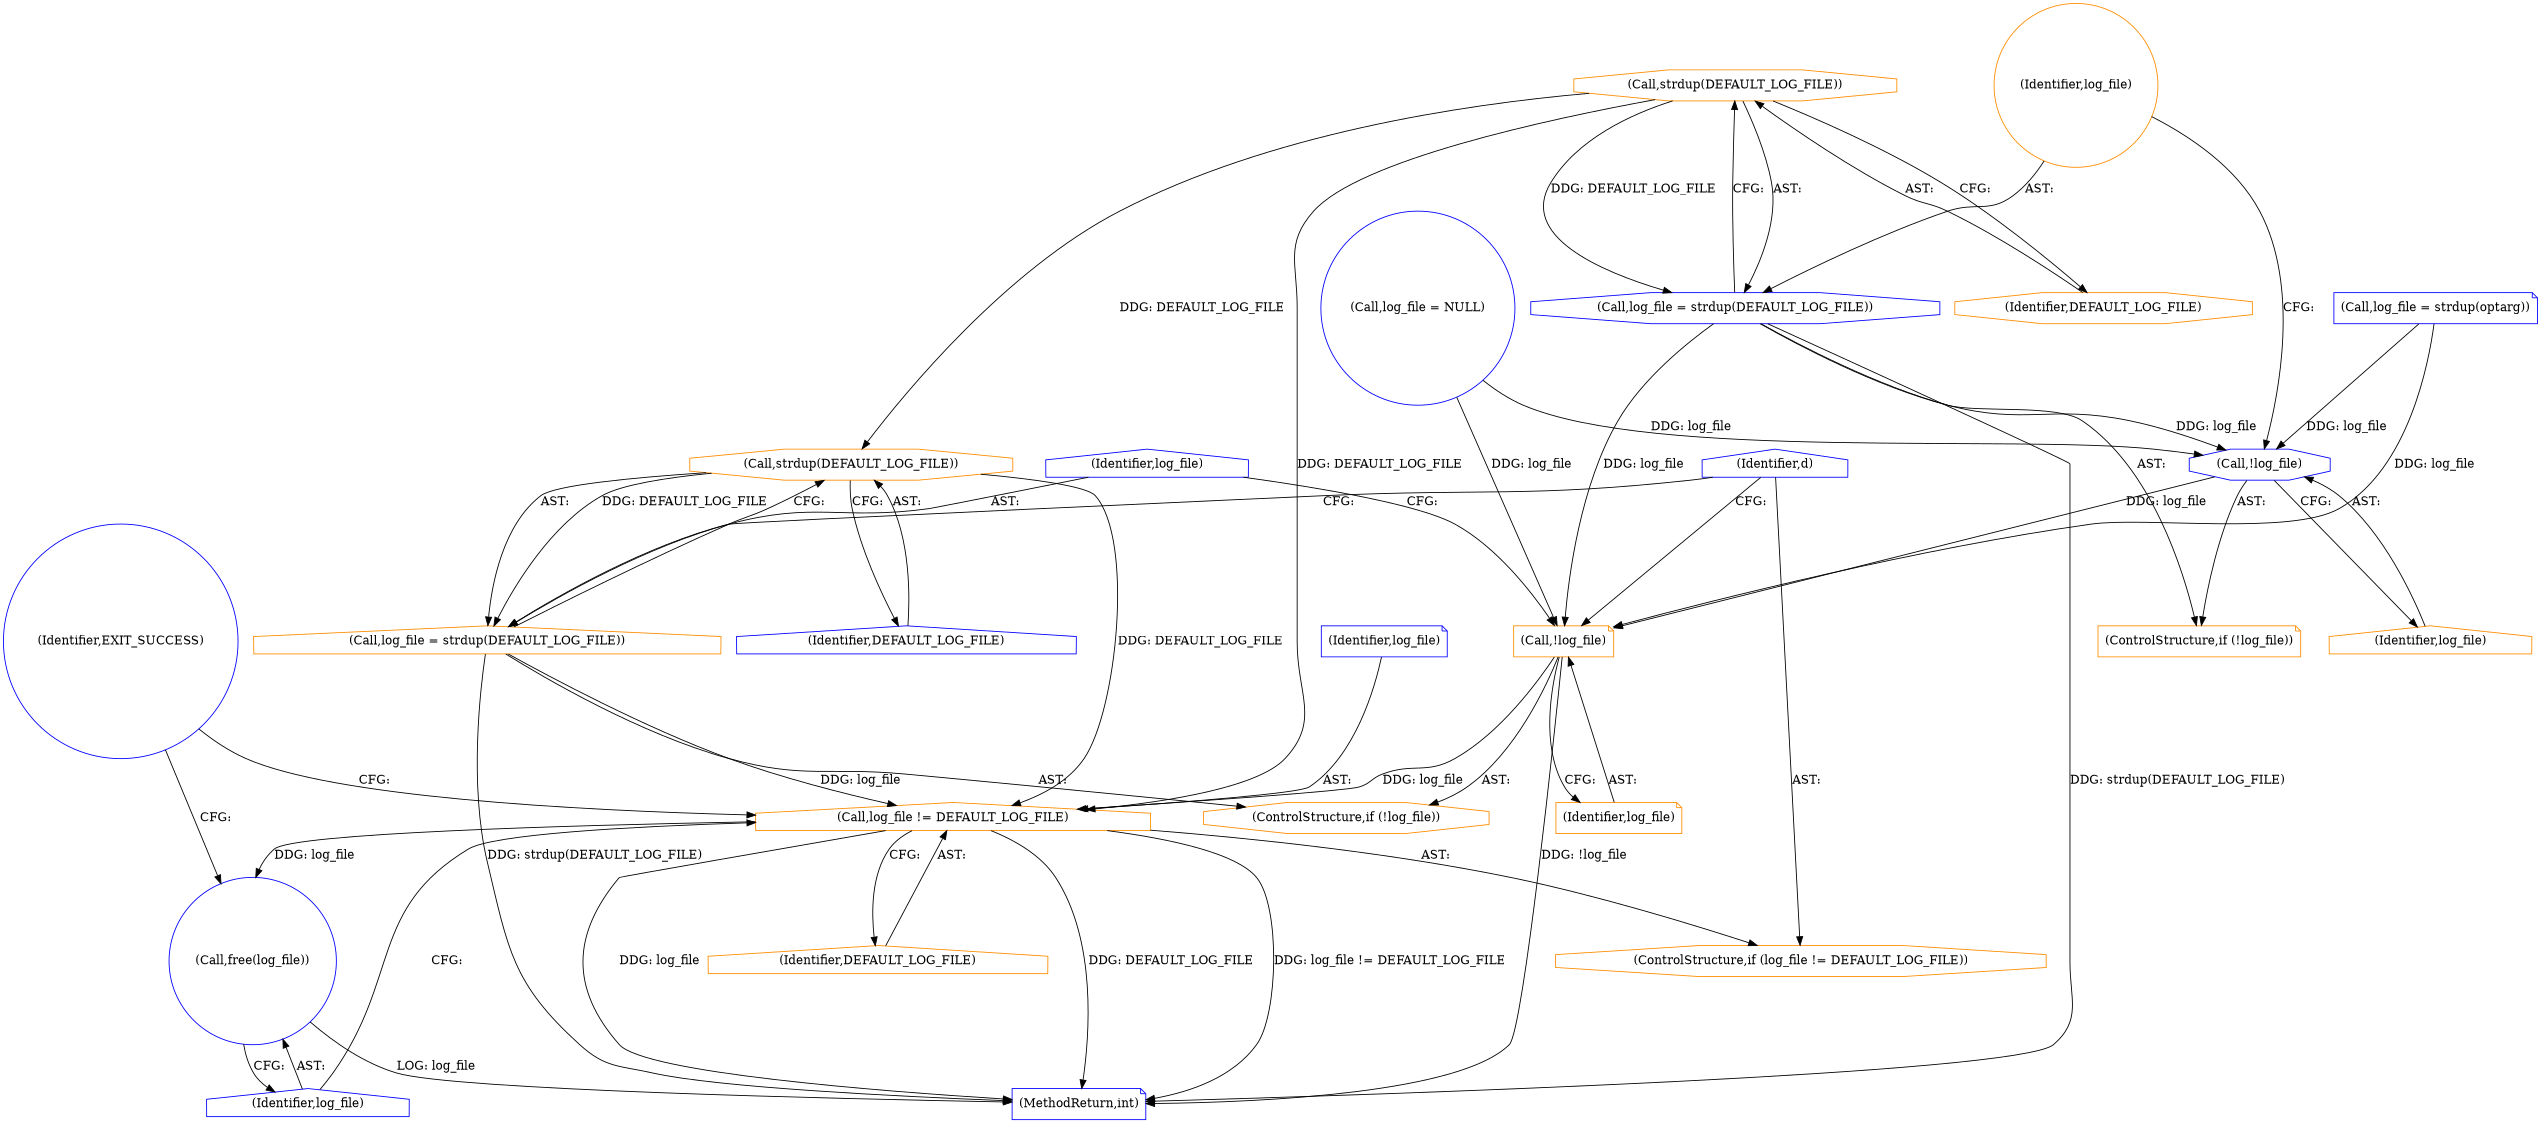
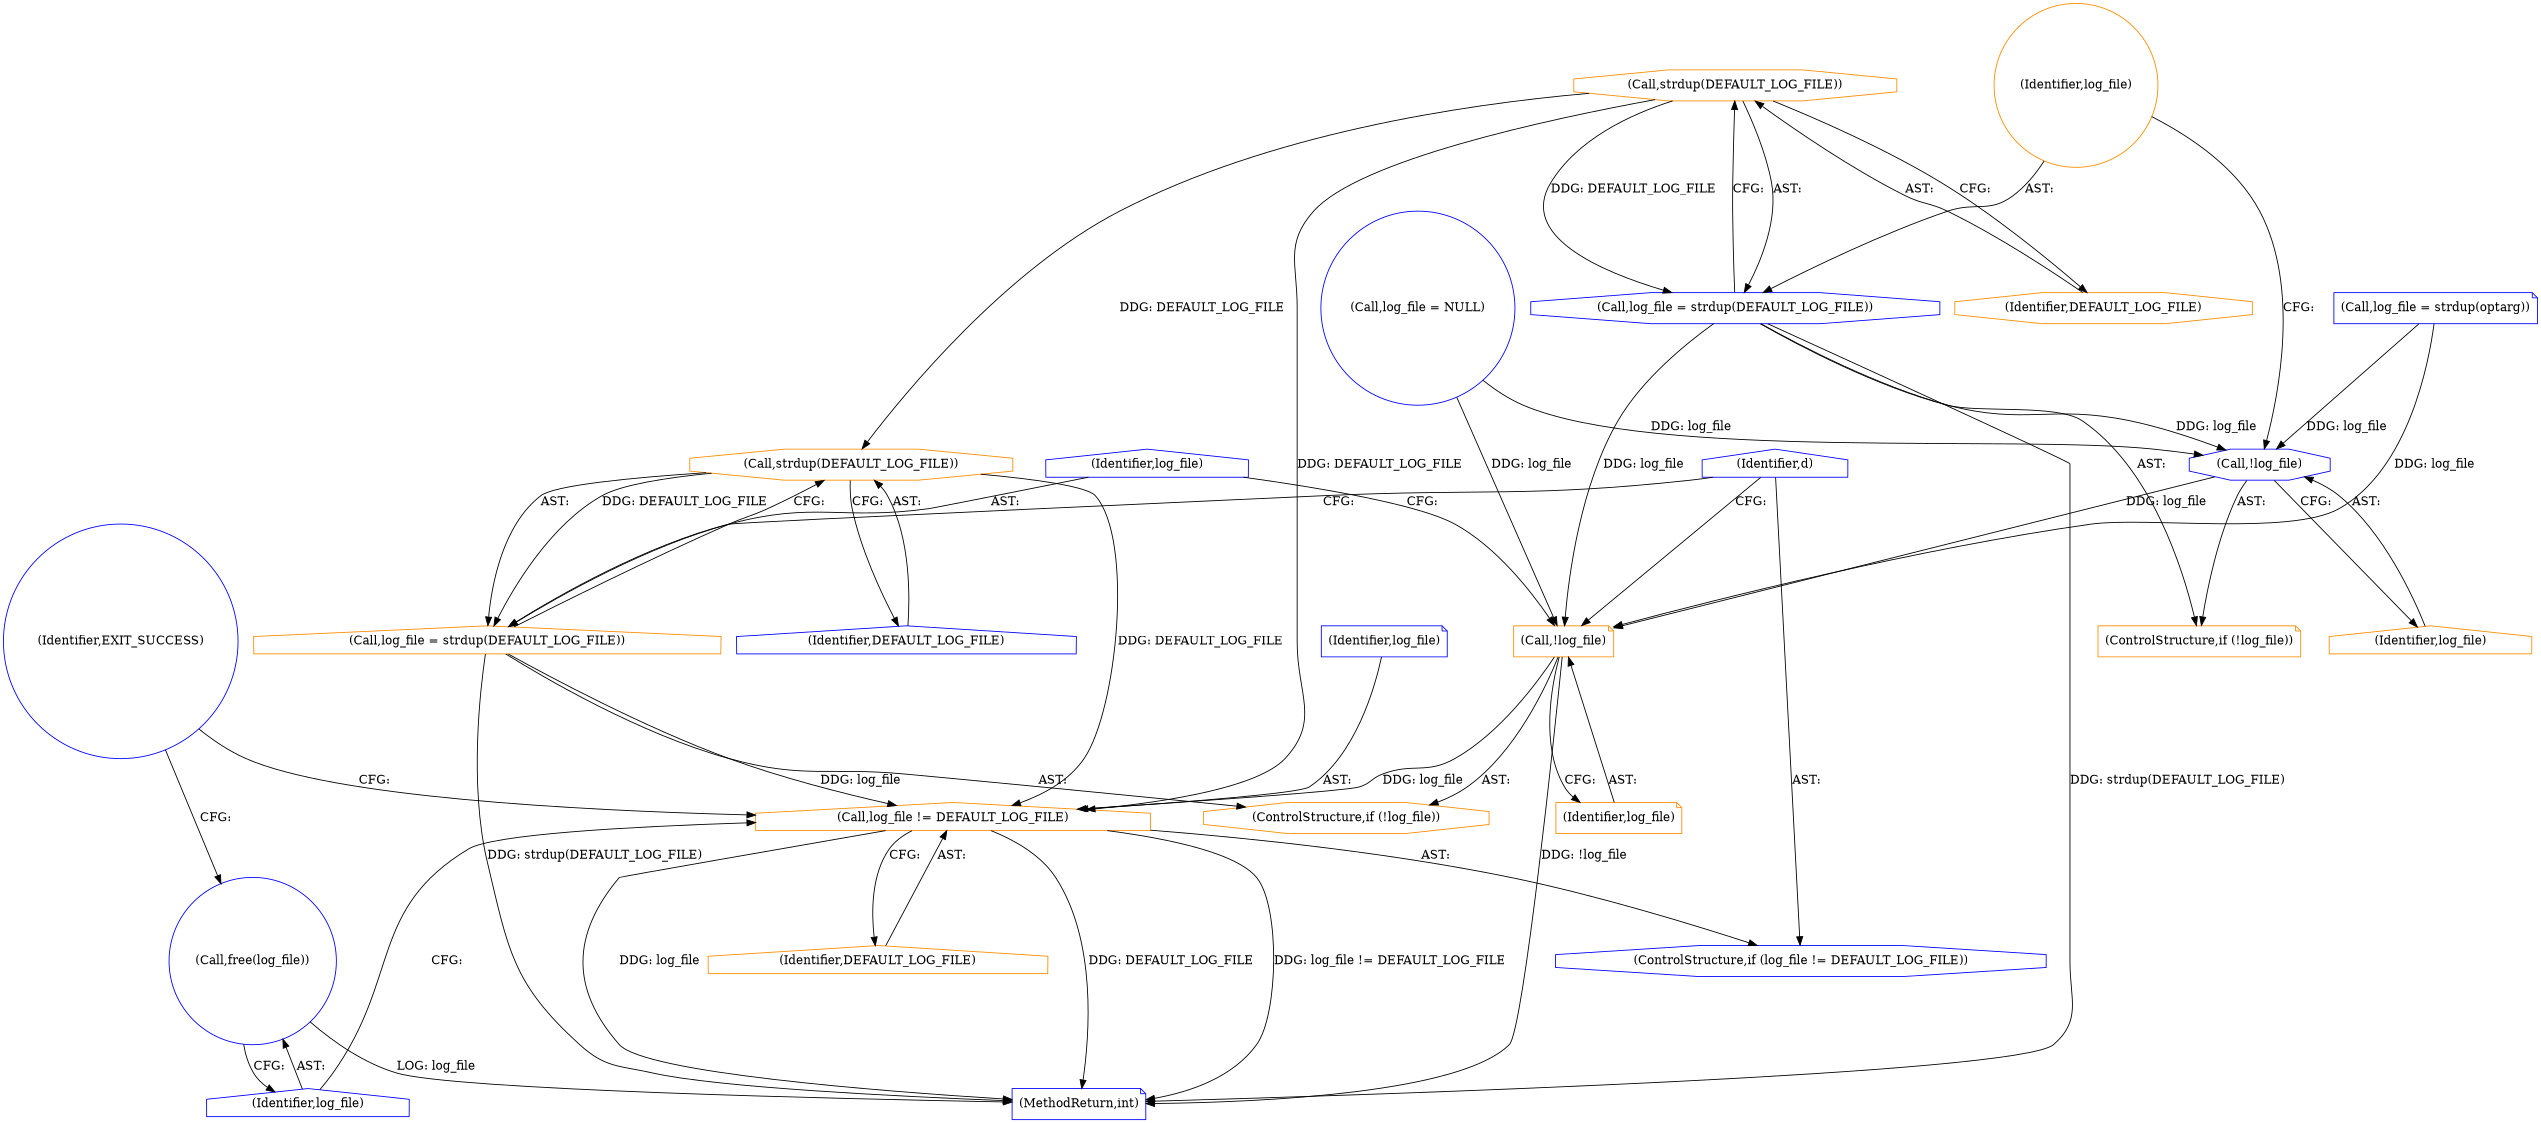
edge "(Call,log_file != DEFAULT_LOG_FILE)" -> "(Call,free(log_file))": removed, label "DDG: log_file"
node "(ControlStructure,if (log_file != DEFAULT_LOG_FILE))": color darkorange -> blue
